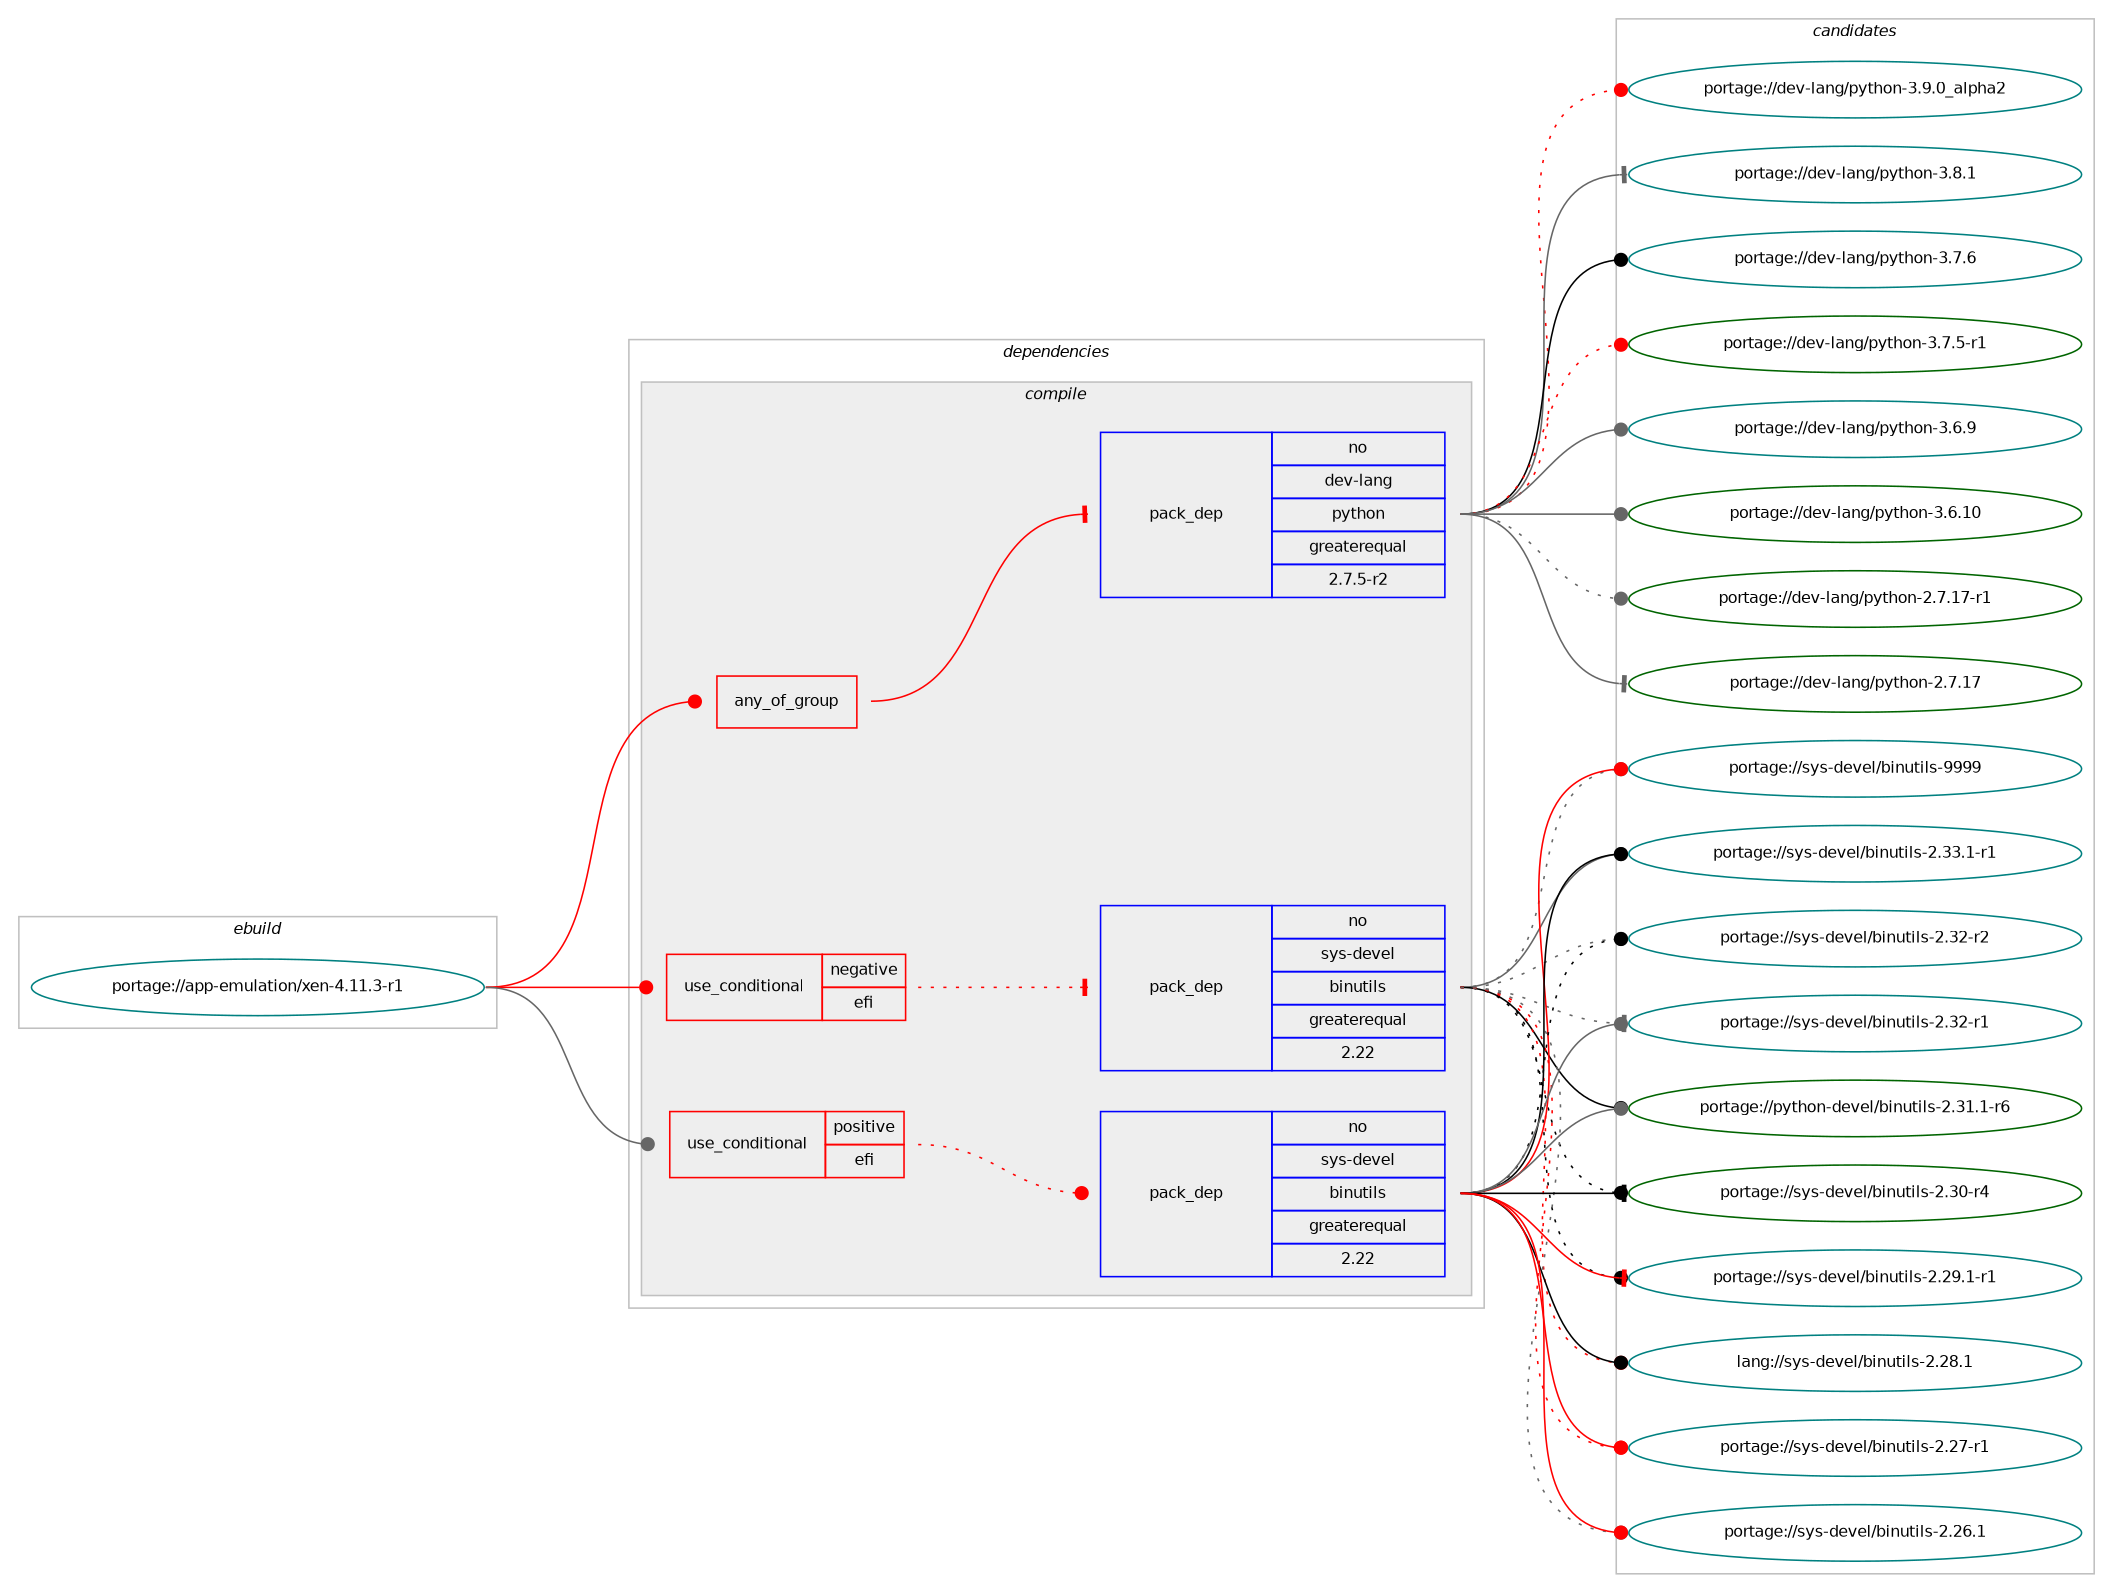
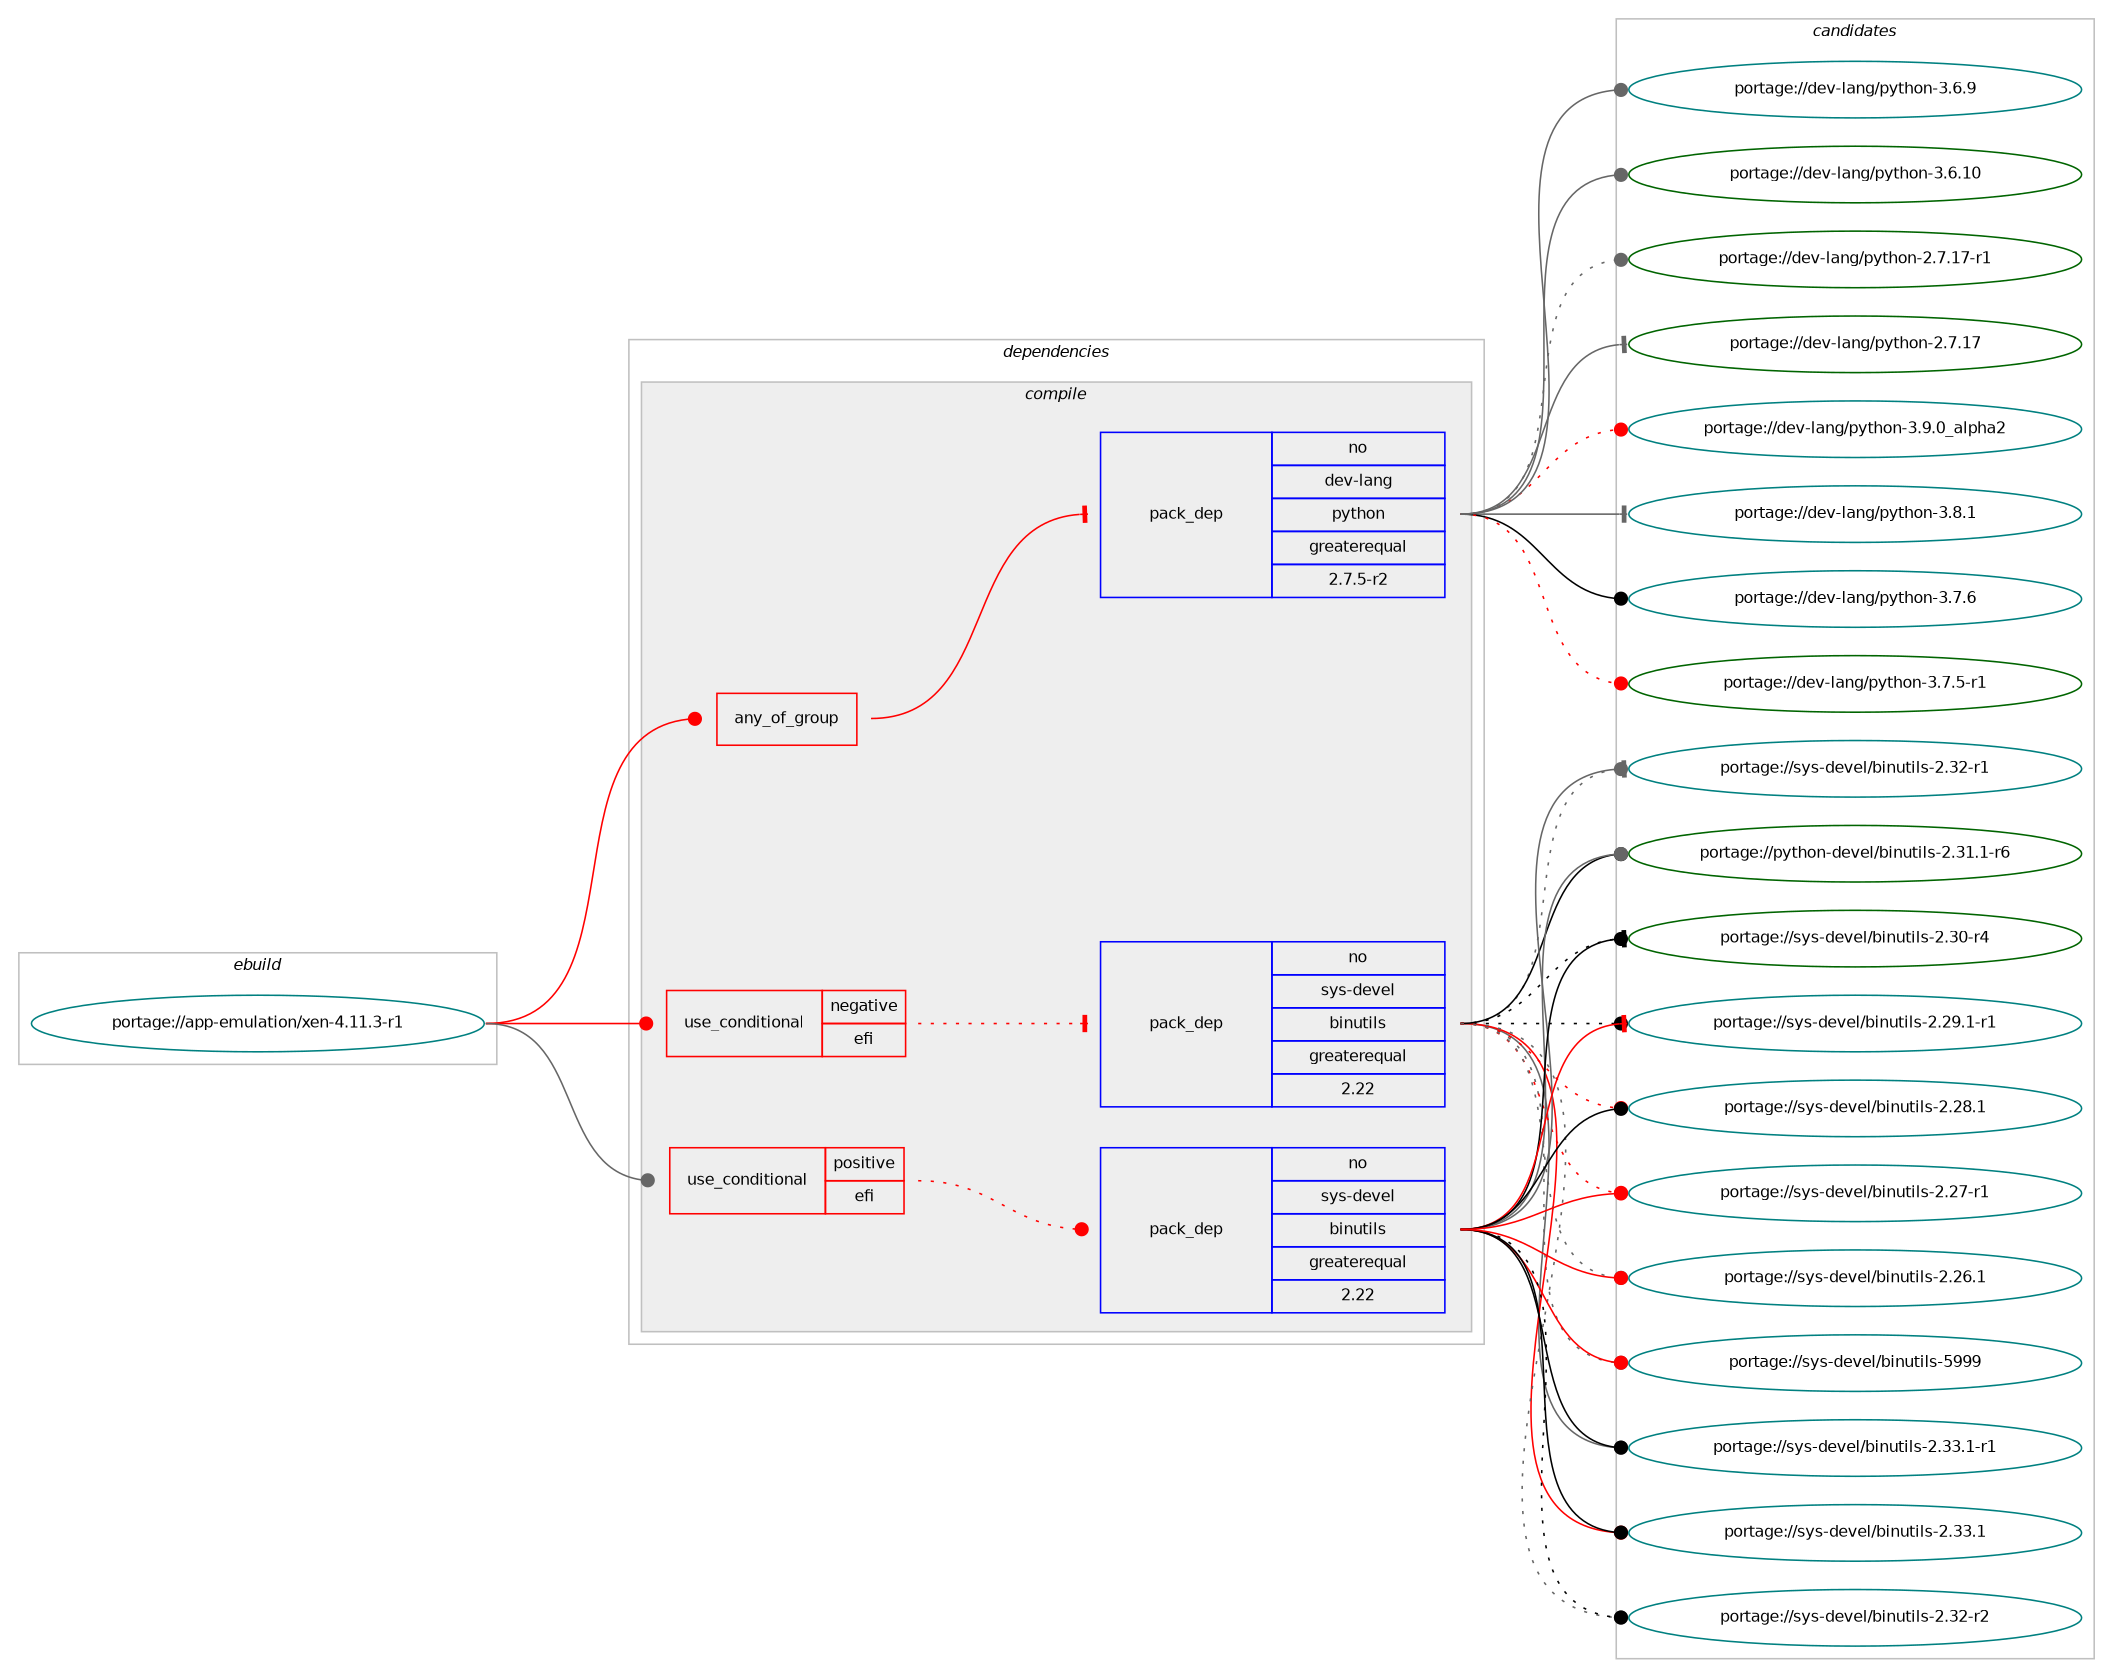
node "portage://sys-devel/binutils-9999": label "portage://sys-devel/binutils-9999" -> "portage://sys-devel/binutils-5999"
node "lang://sys-devel/binutils-2.28.1": label "lang://sys-devel/binutils-2.28.1" -> "portage://sys-devel/binutils-2.28.1"
node "portage://sys-devel/binutils-2.33.1": added
